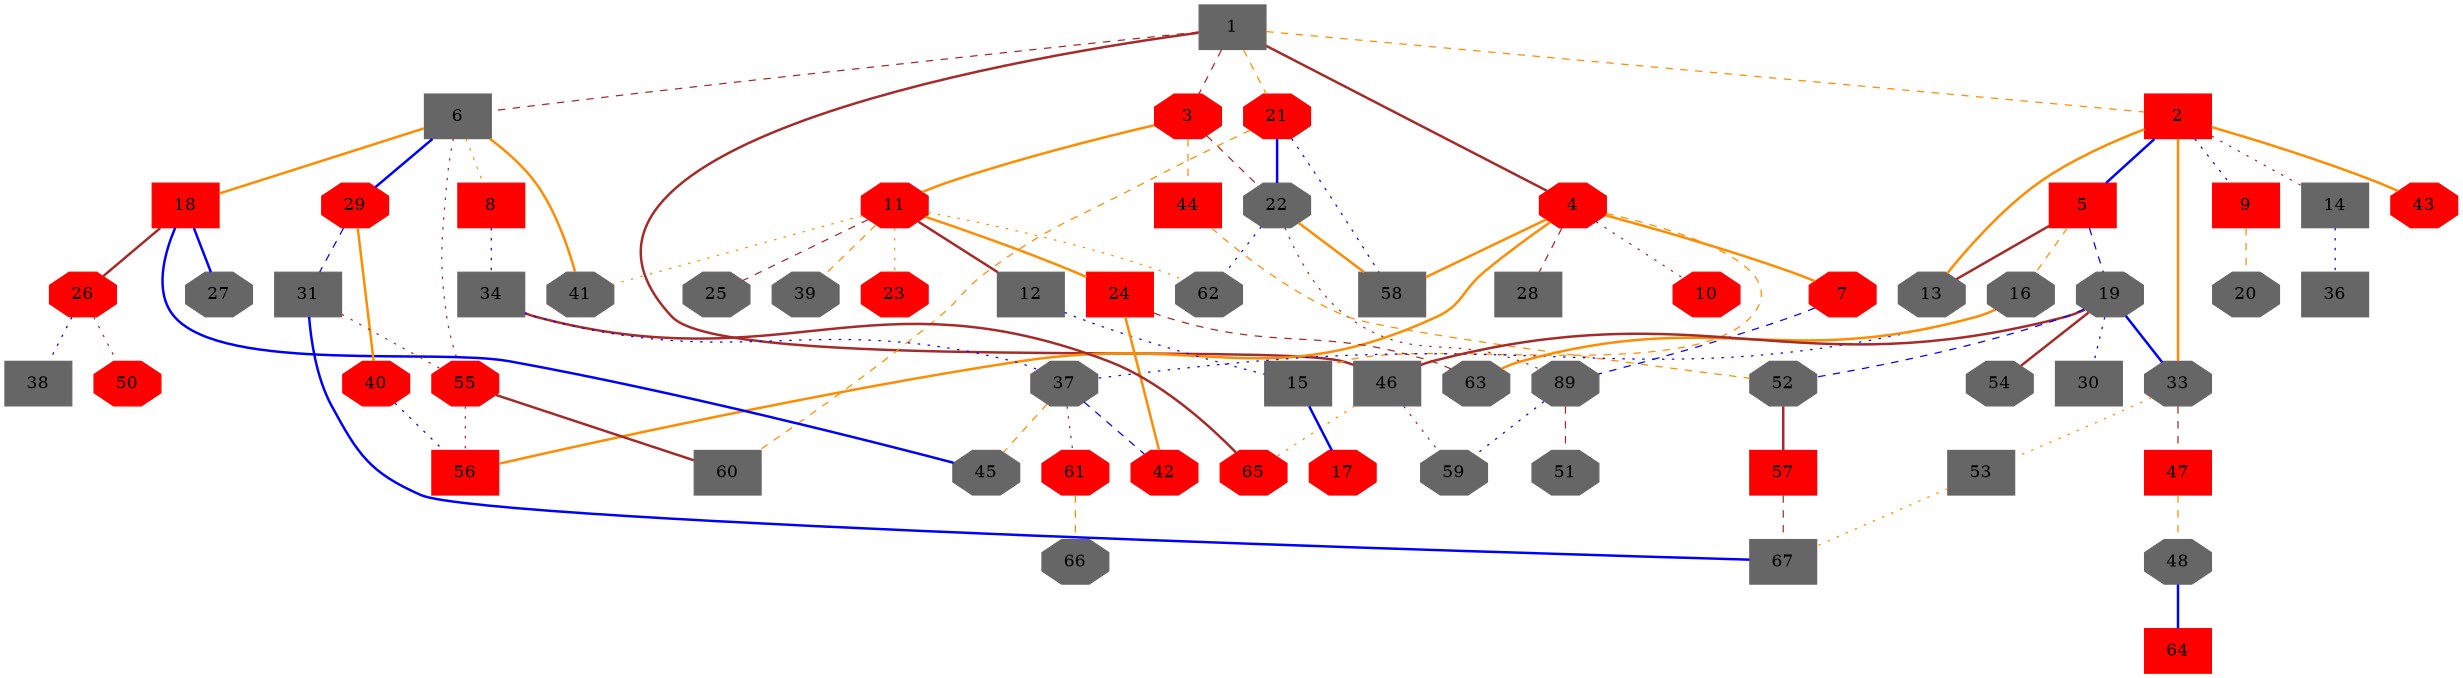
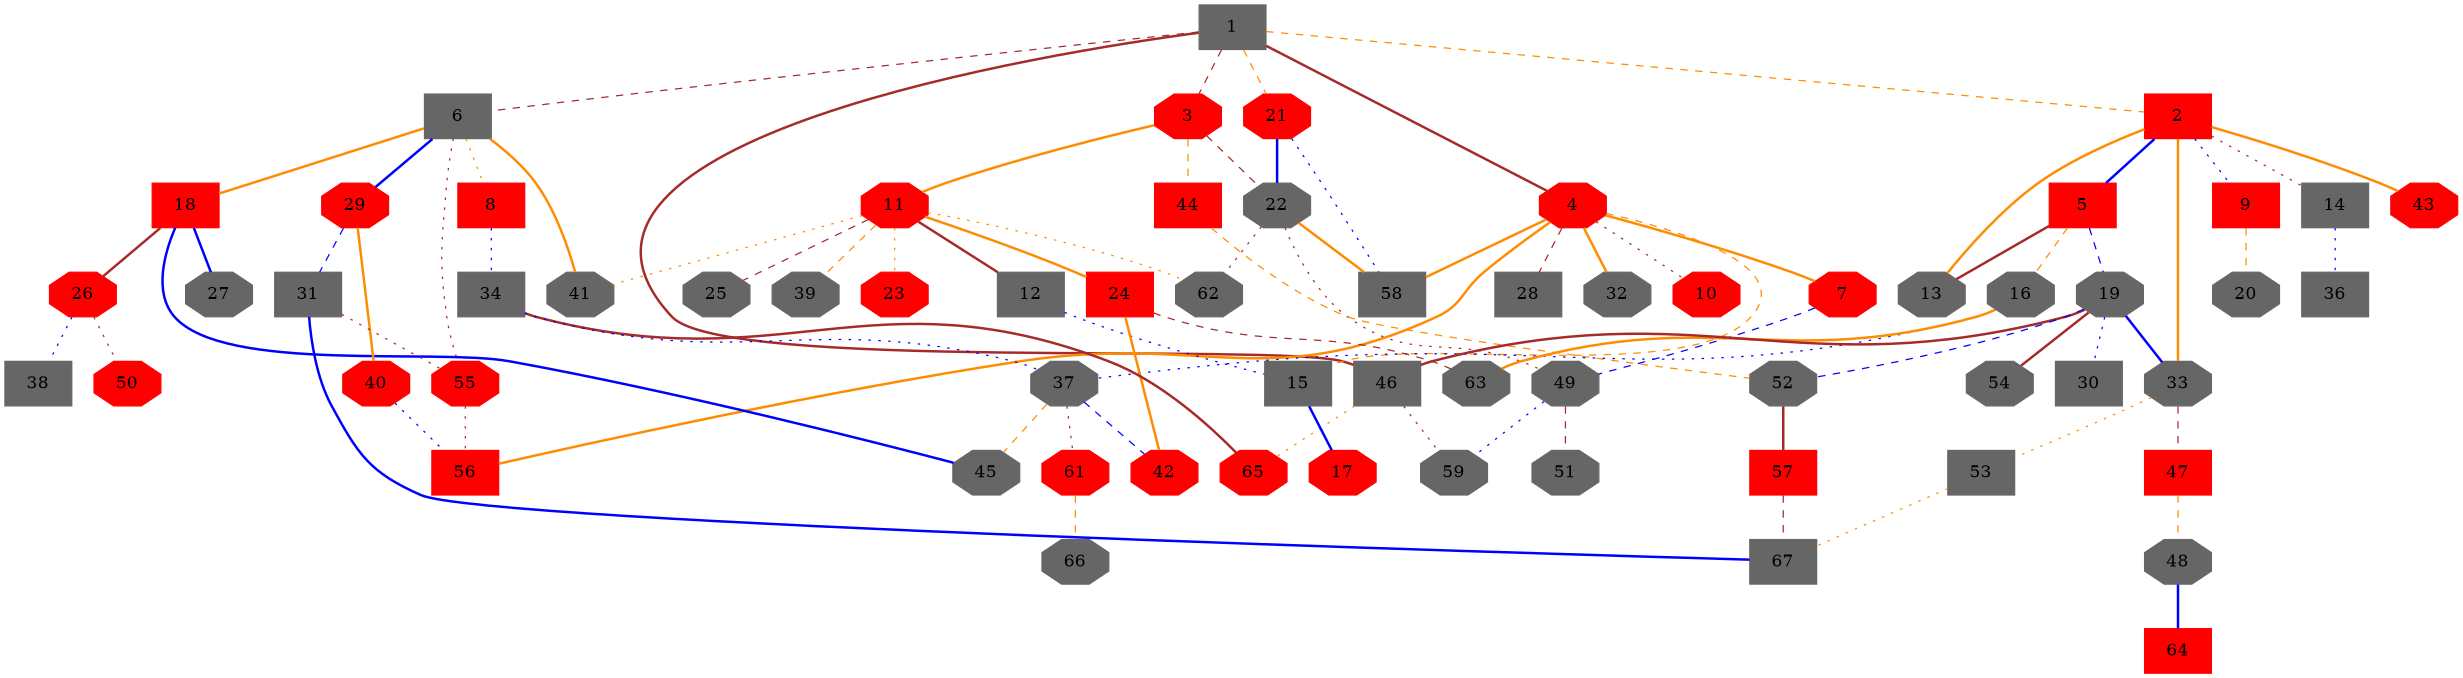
edge "22" -- "62": color blue -> brown
node "32": added
node "89": label "89" -> "49"
node "60": removed
